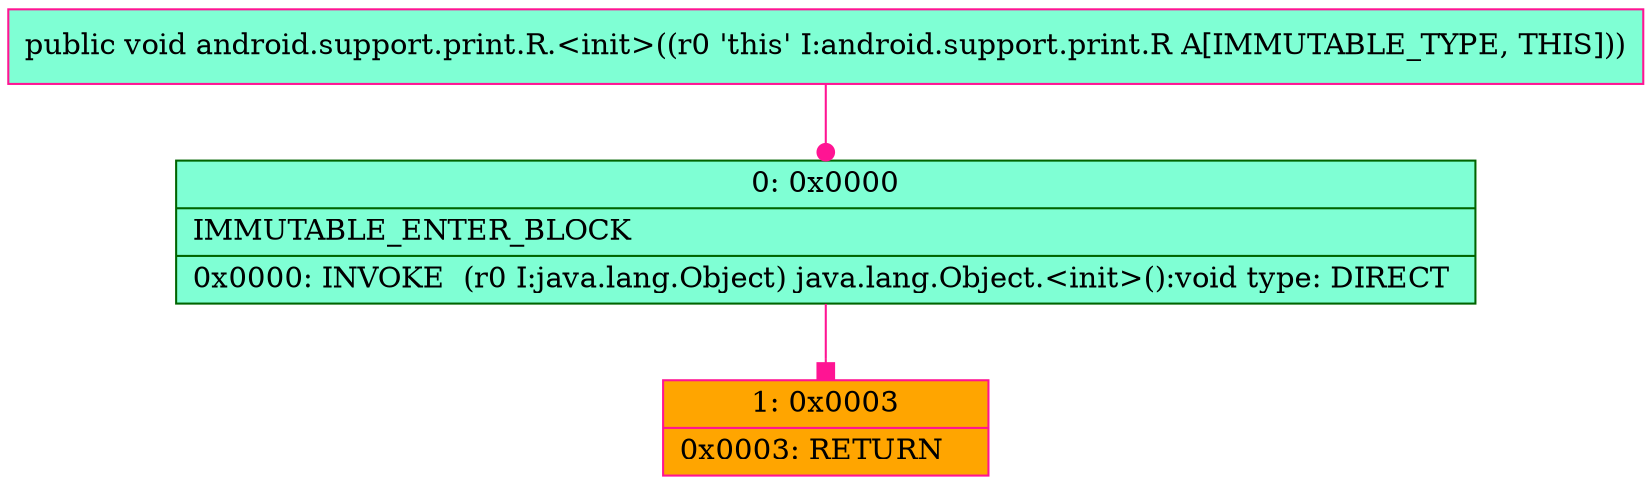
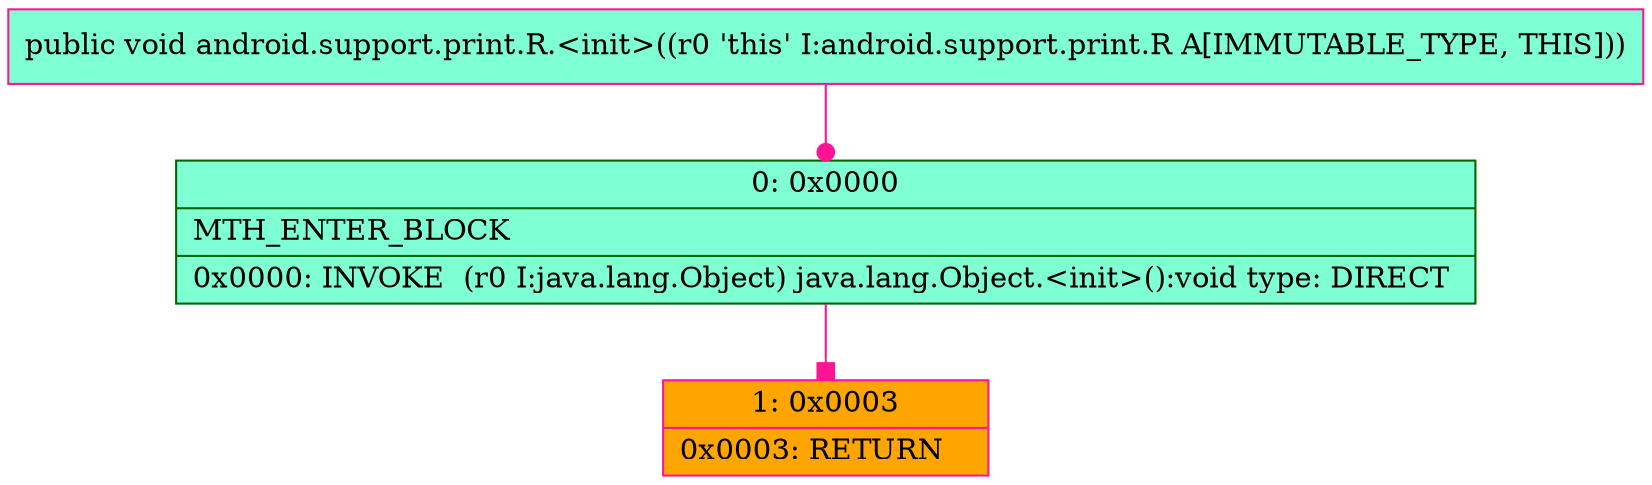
node "0: 0x0000": text "IMMUTABLE_ENTER_BLOCK" -> "MTH_ENTER_BLOCK"
